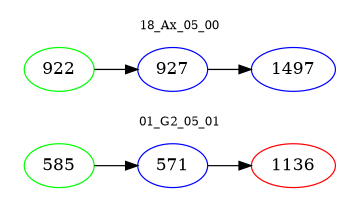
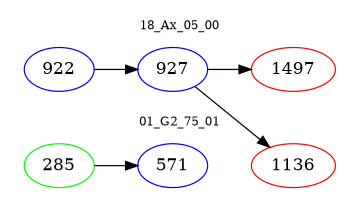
node "922": color green -> blue
node "1497": color blue -> red
cluster "01_G2_05_01": label "01_G2_05_01" -> "01_G2_75_01"
node "585": label "585" -> "285"
edge "571" -> "1136": now "927" -> "1136"
